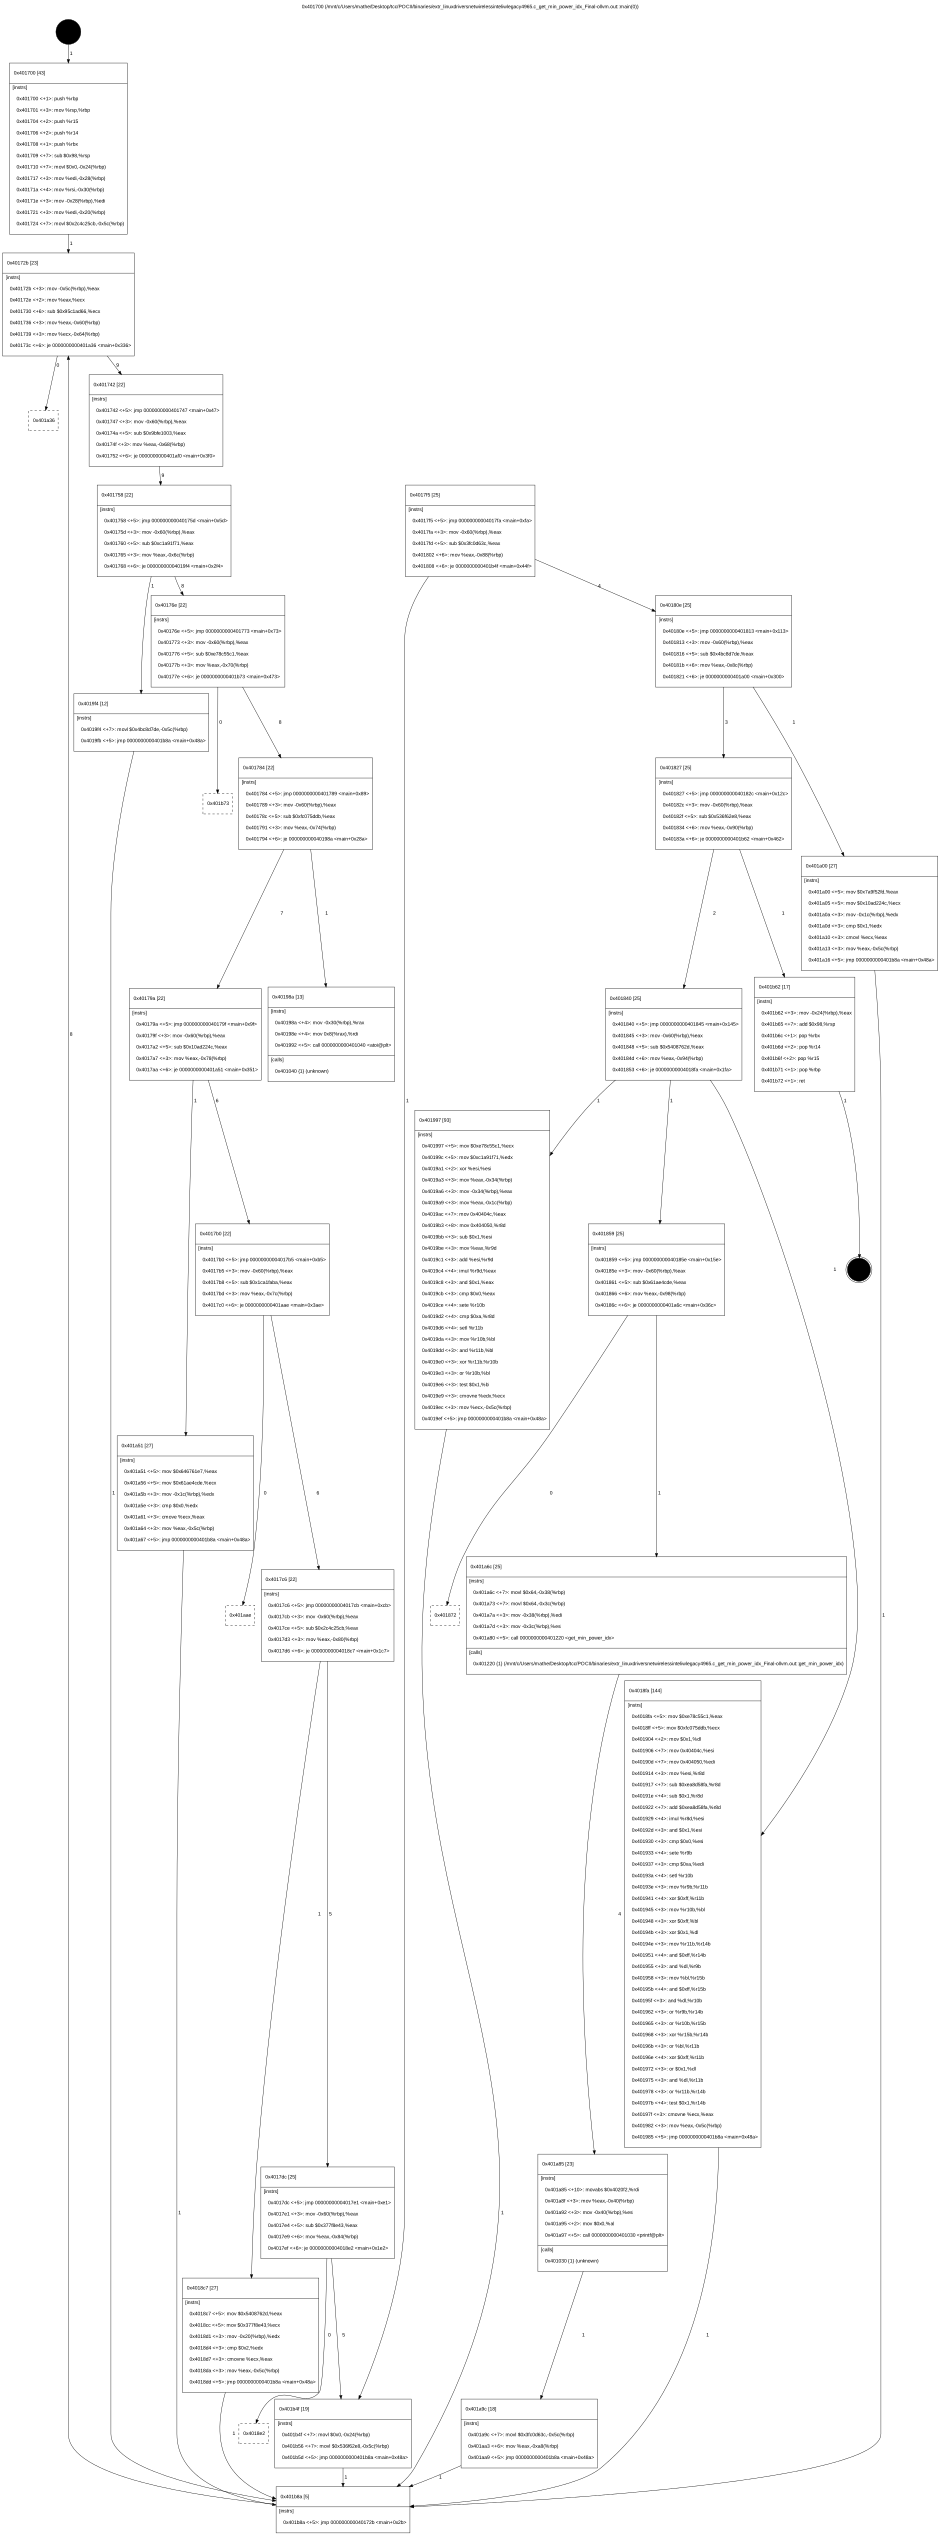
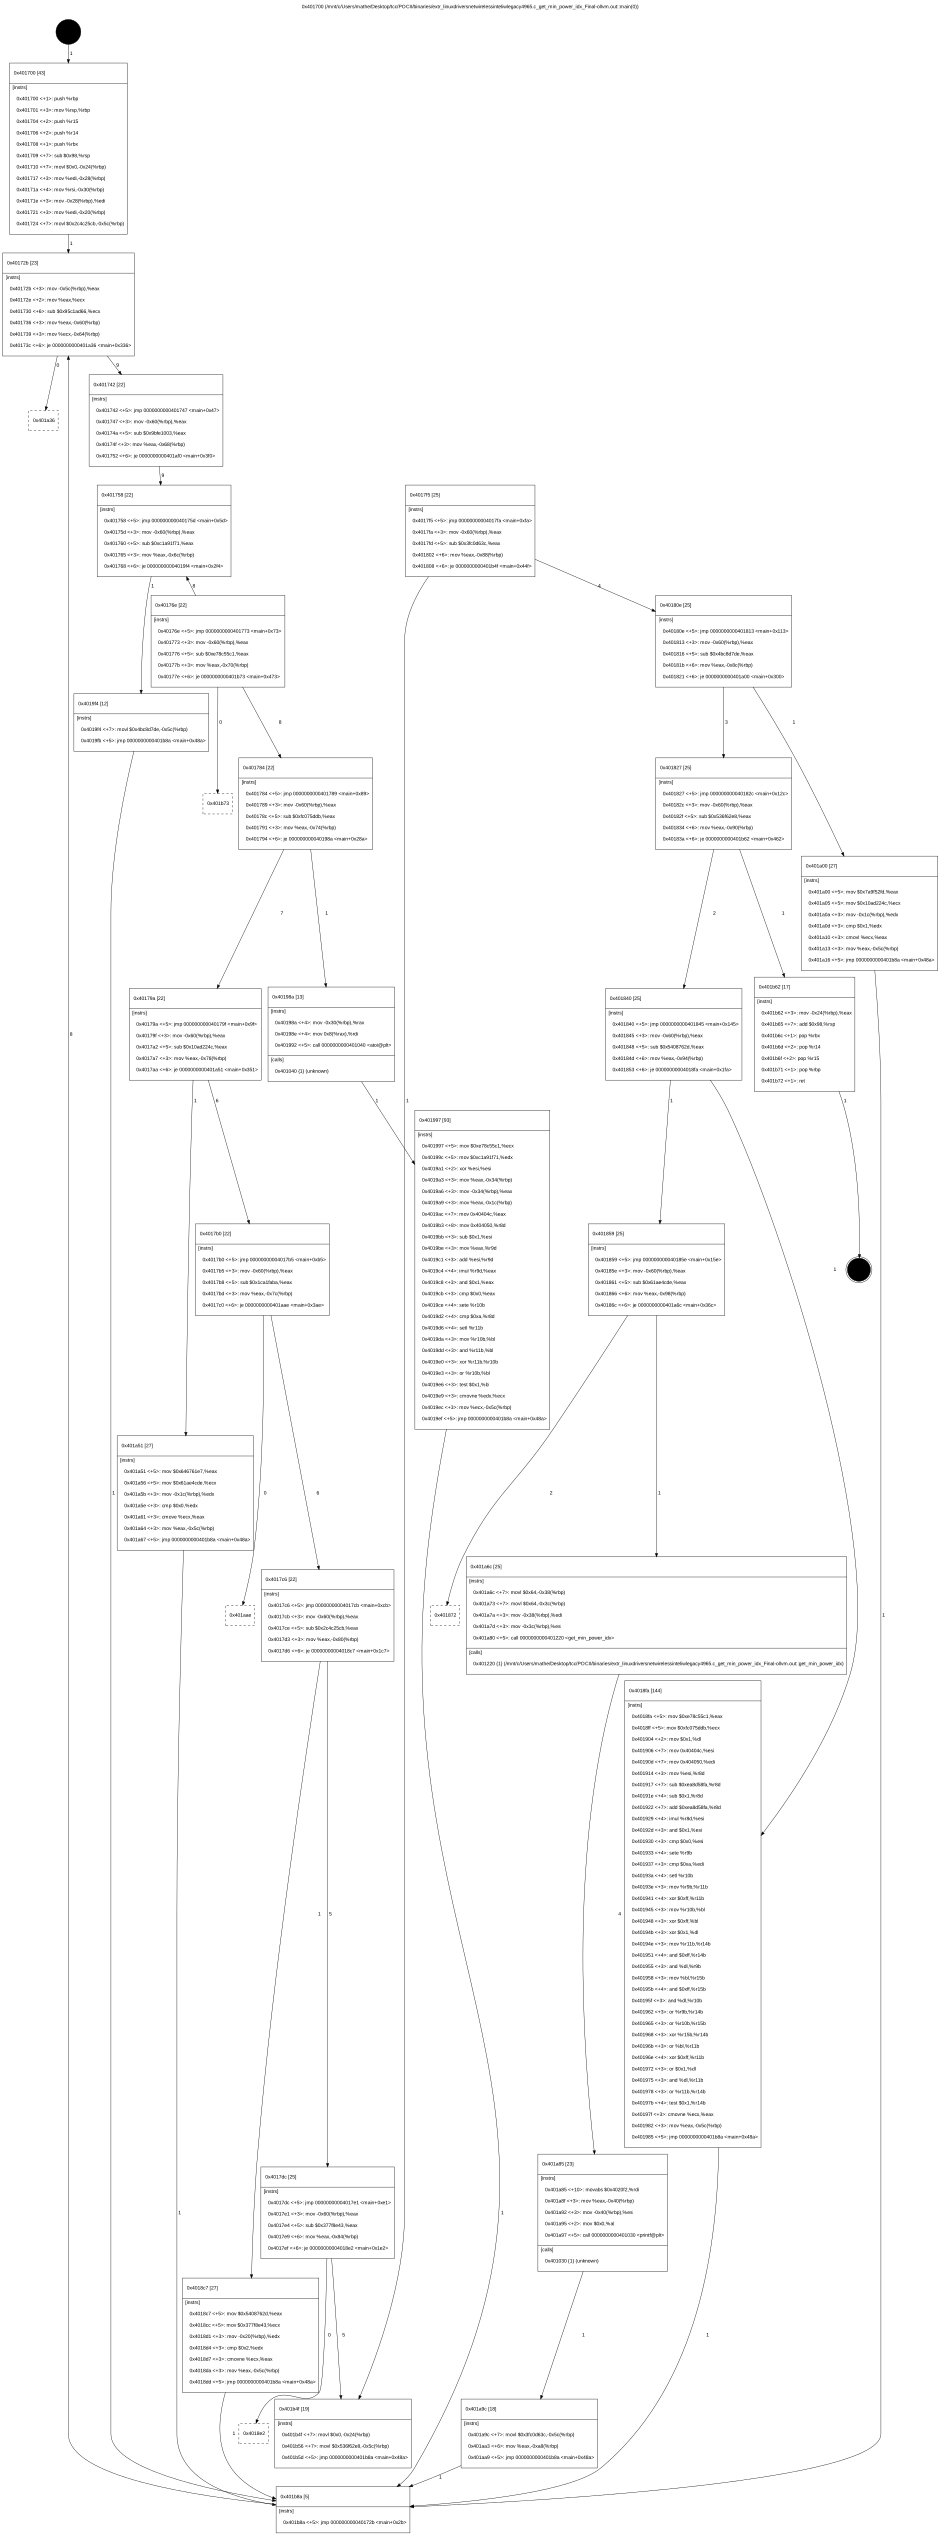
edge "0x401758 [22]" -> "0x40176e [22]": reversed
edge "0x401840 [25]" -> "0x401997 [93]": now "0x40198a [13]" -> "0x401997 [93]"
edge "0x401859 [25]" -> "0x401872": label " 0" -> " 2"
edge "0x401b4f [19]" -> "0x401b8a [5]": removed, label "1"
